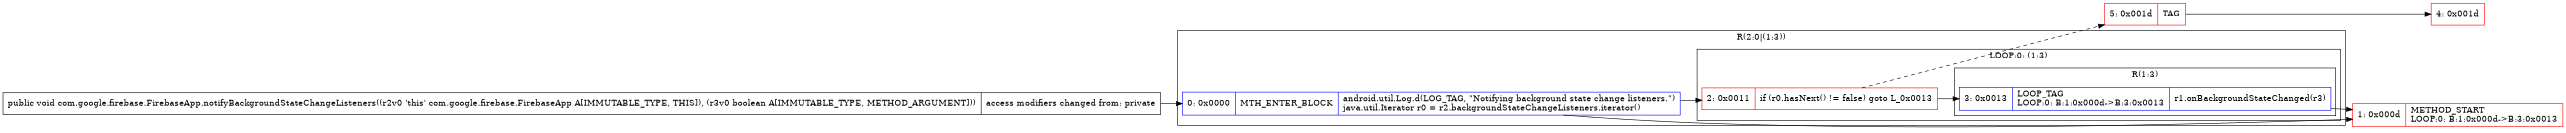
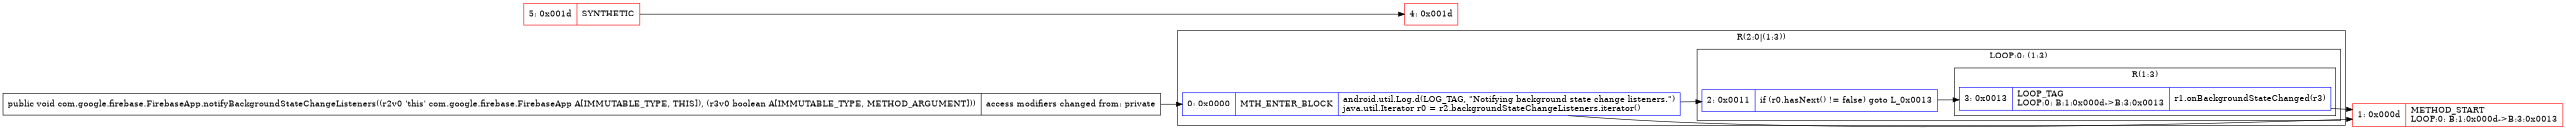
node "5: 0x001d": text "TAG" -> "SYNTHETIC"
edge "2: 0x0011" -> "5: 0x001d": removed
node "2: 0x0011": color red -> blue
